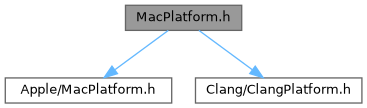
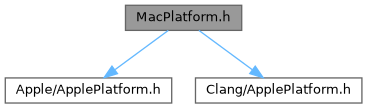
node "Apple/MacPlatform.h": label "Apple/MacPlatform.h" -> "Apple/ApplePlatform.h"
node "Clang/ClangPlatform.h": label "Clang/ClangPlatform.h" -> "Clang/ApplePlatform.h"
